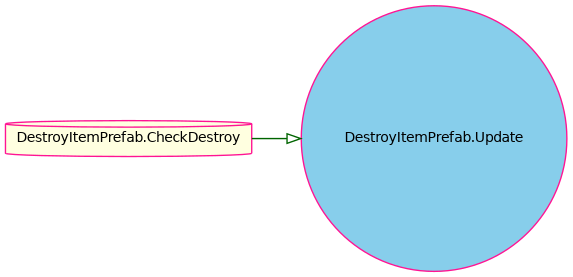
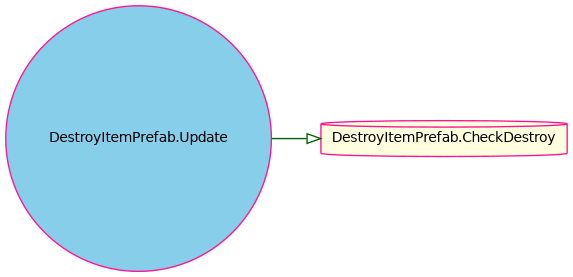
edge "DestroyItemPrefab.CheckDestroy" -> "DestroyItemPrefab.Update": reversed
